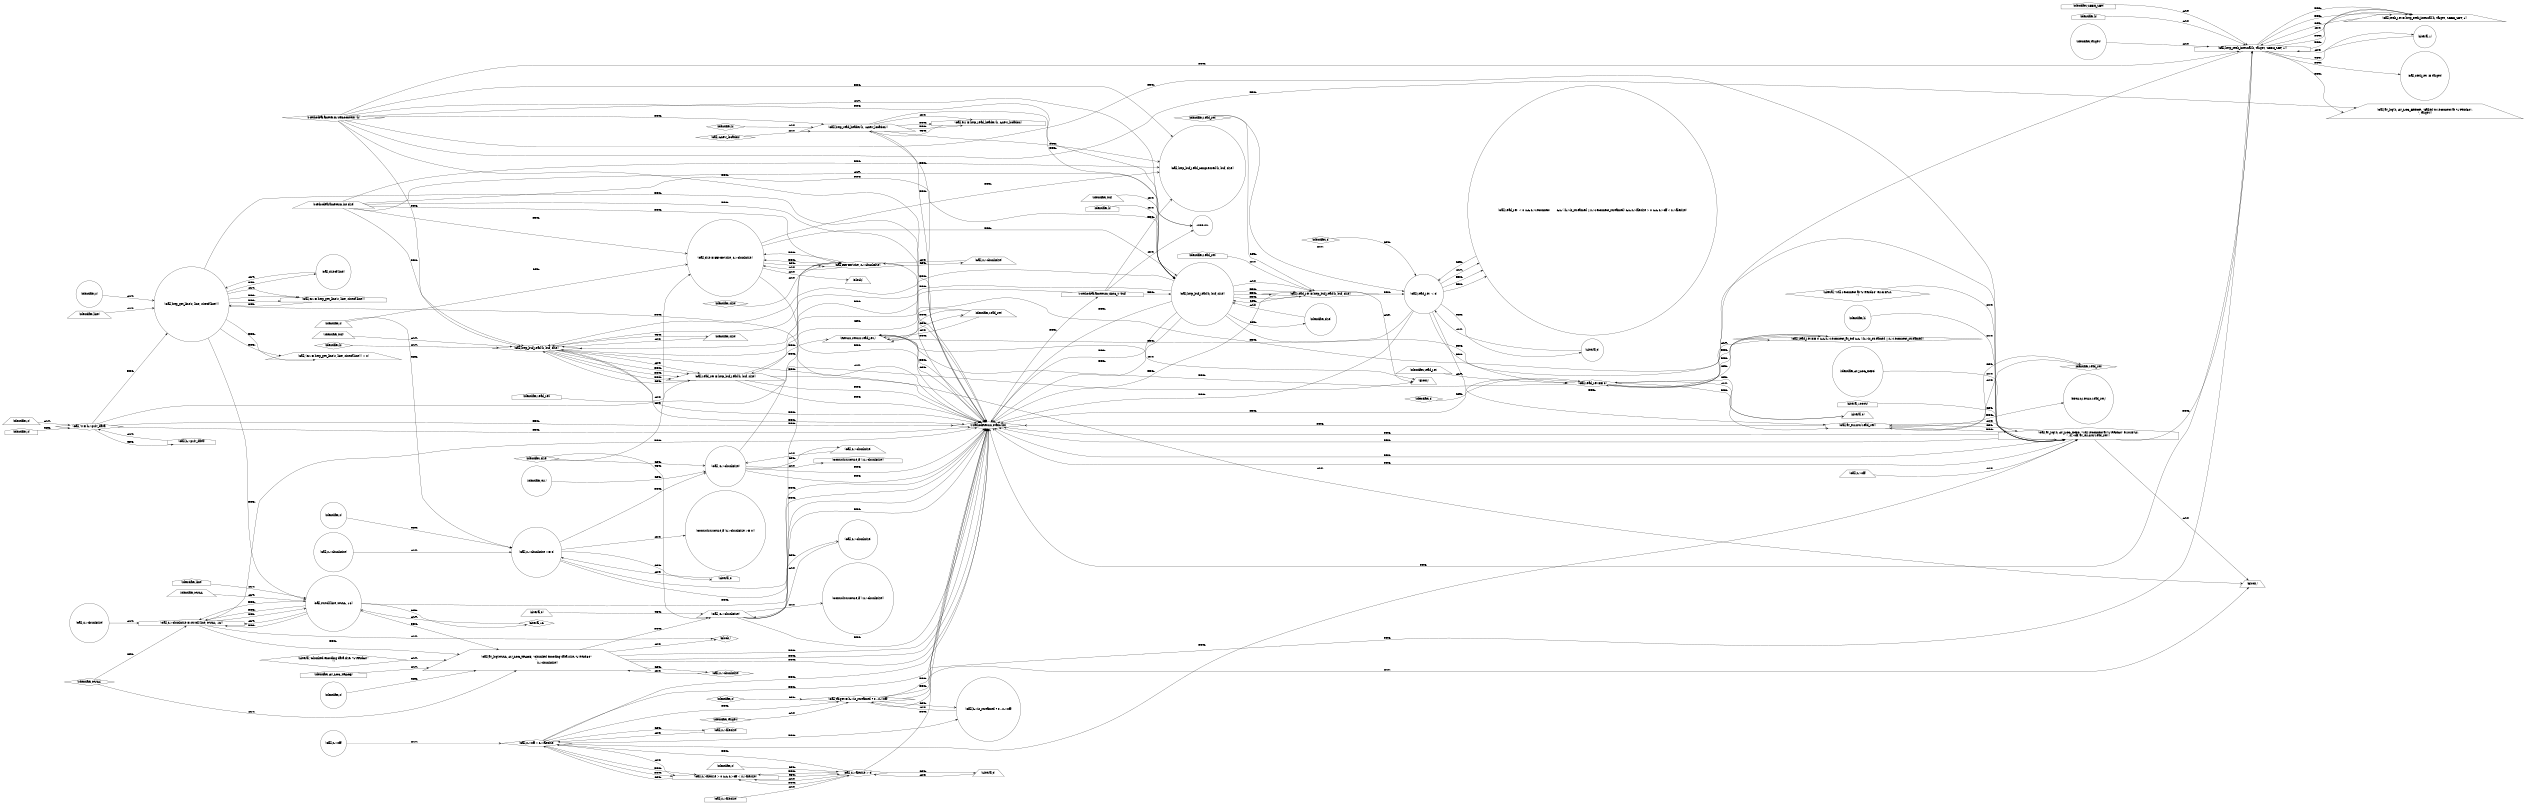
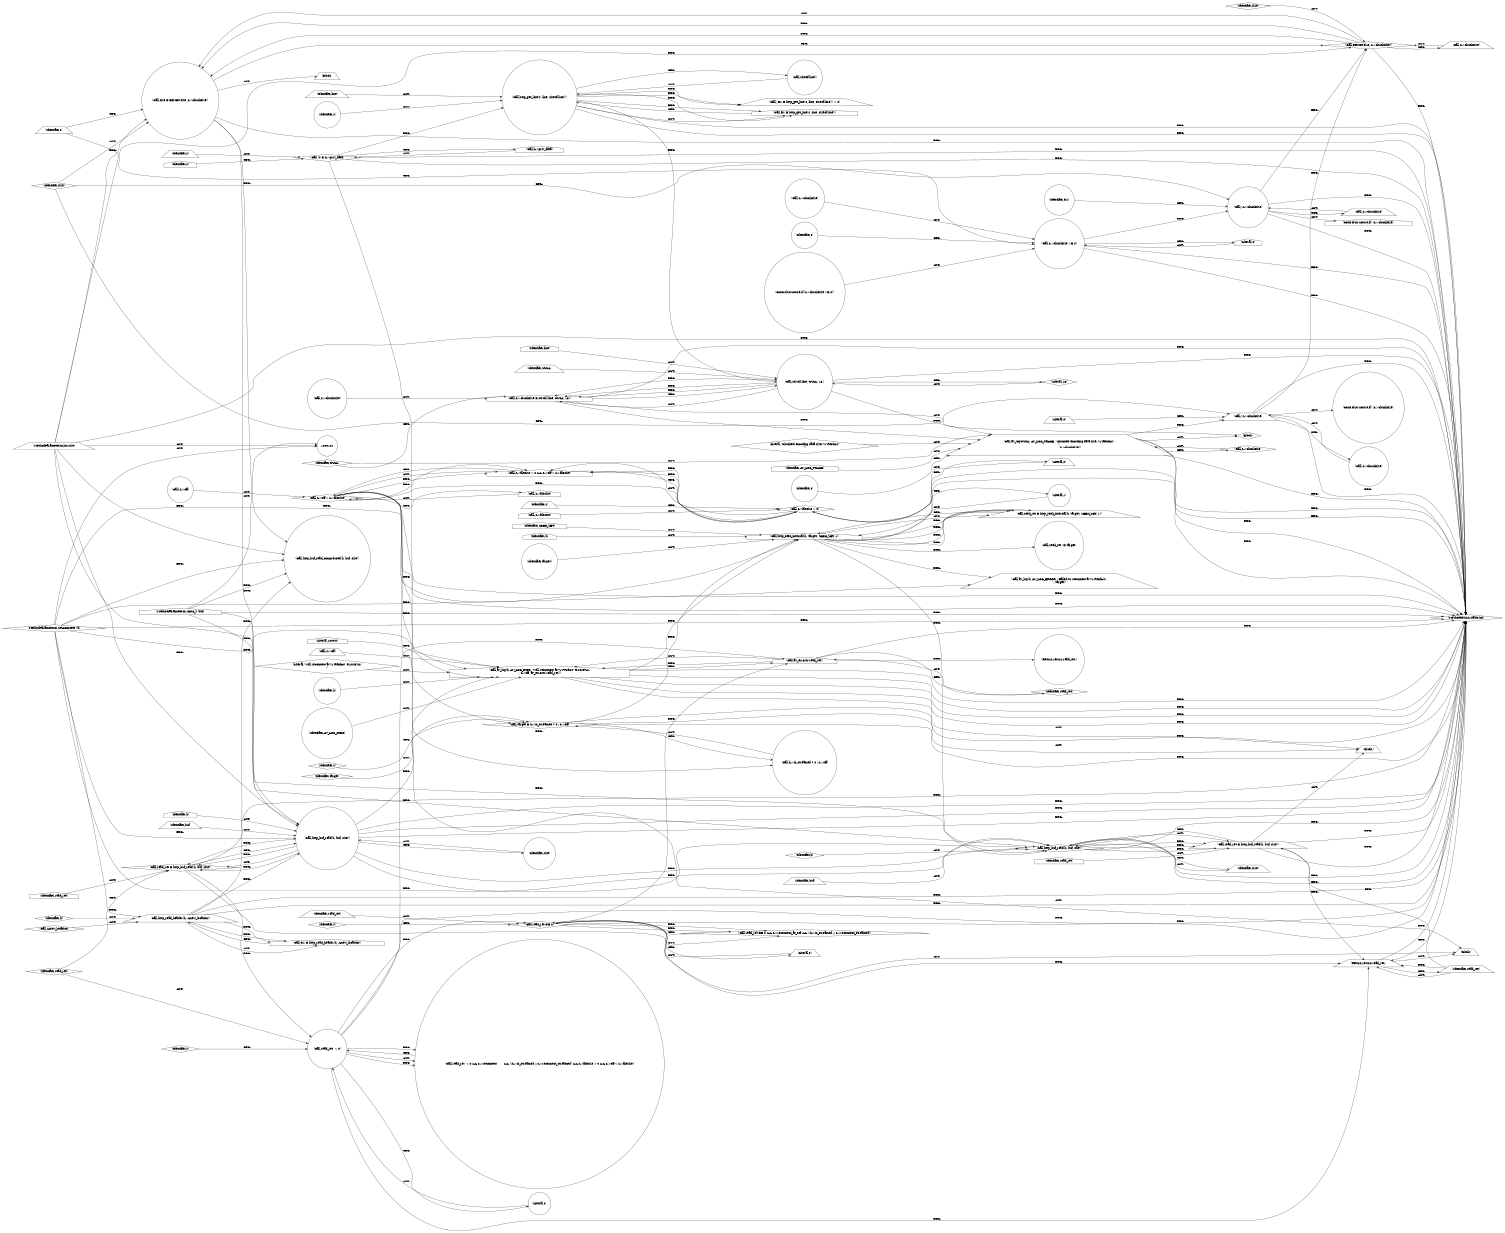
edge "(MethodReturn,static int)" -> "(MethodParameterIn,uint8_t *buf)": reversed
edge "(Call,s->chunksize >= 0)" -> "(ControlStructure,if (s->chunksize >= 0))": reversed
